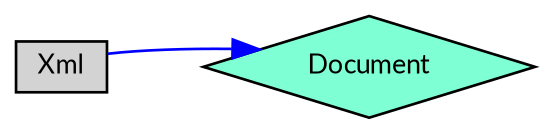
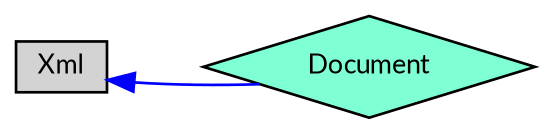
edge "Xml" -> "Document": reversed
